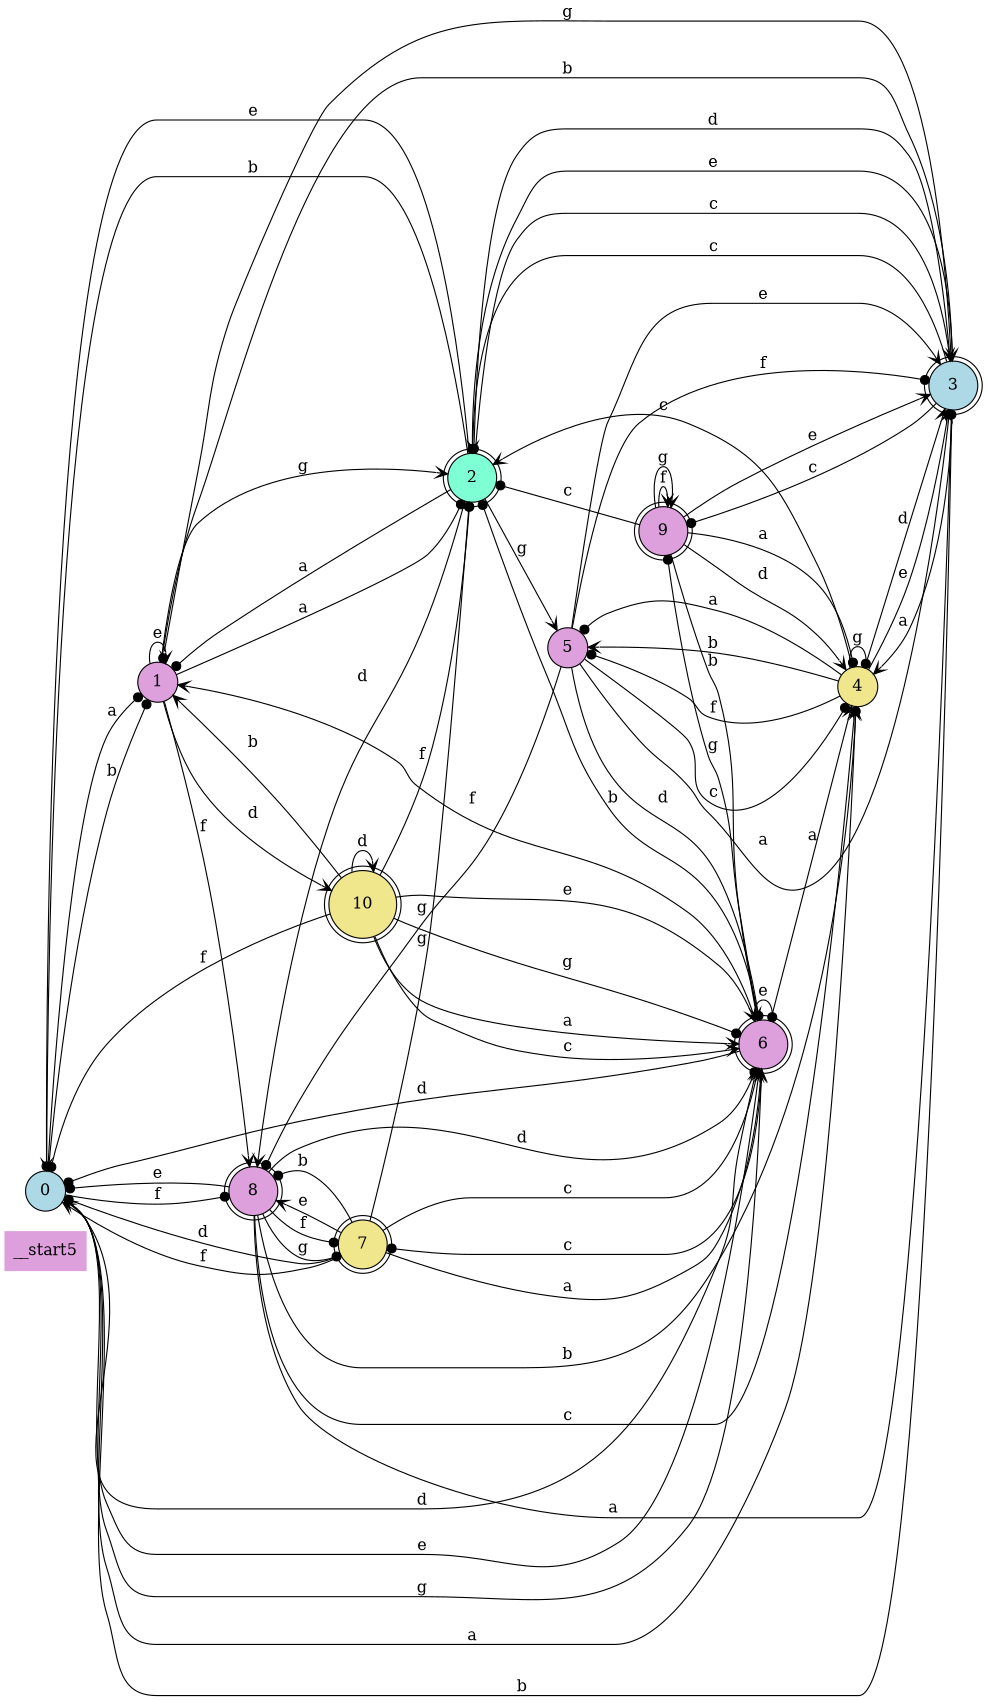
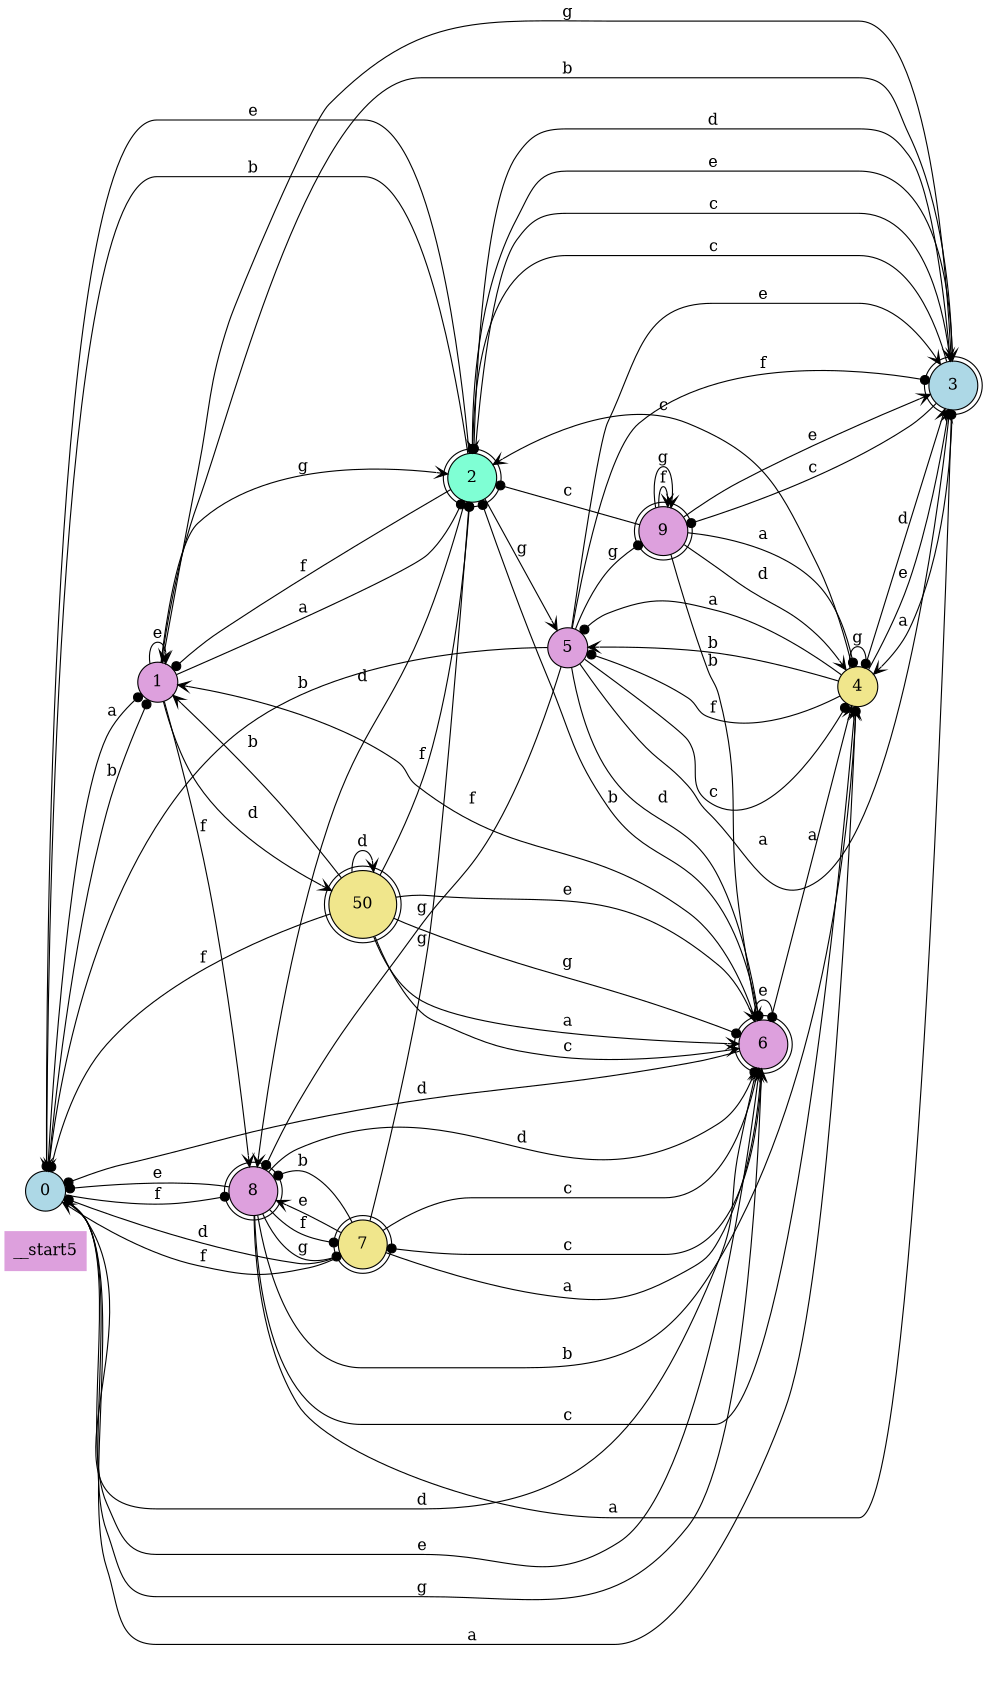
edge "3" -> "1": arrowhead dot -> vee
edge "2" -> "1": label "a" -> "f"
edge "6" -> "9": now "5" -> "9"
node "10": label "10" -> "50"
edge "3" -> "0": now "5" -> "0"
